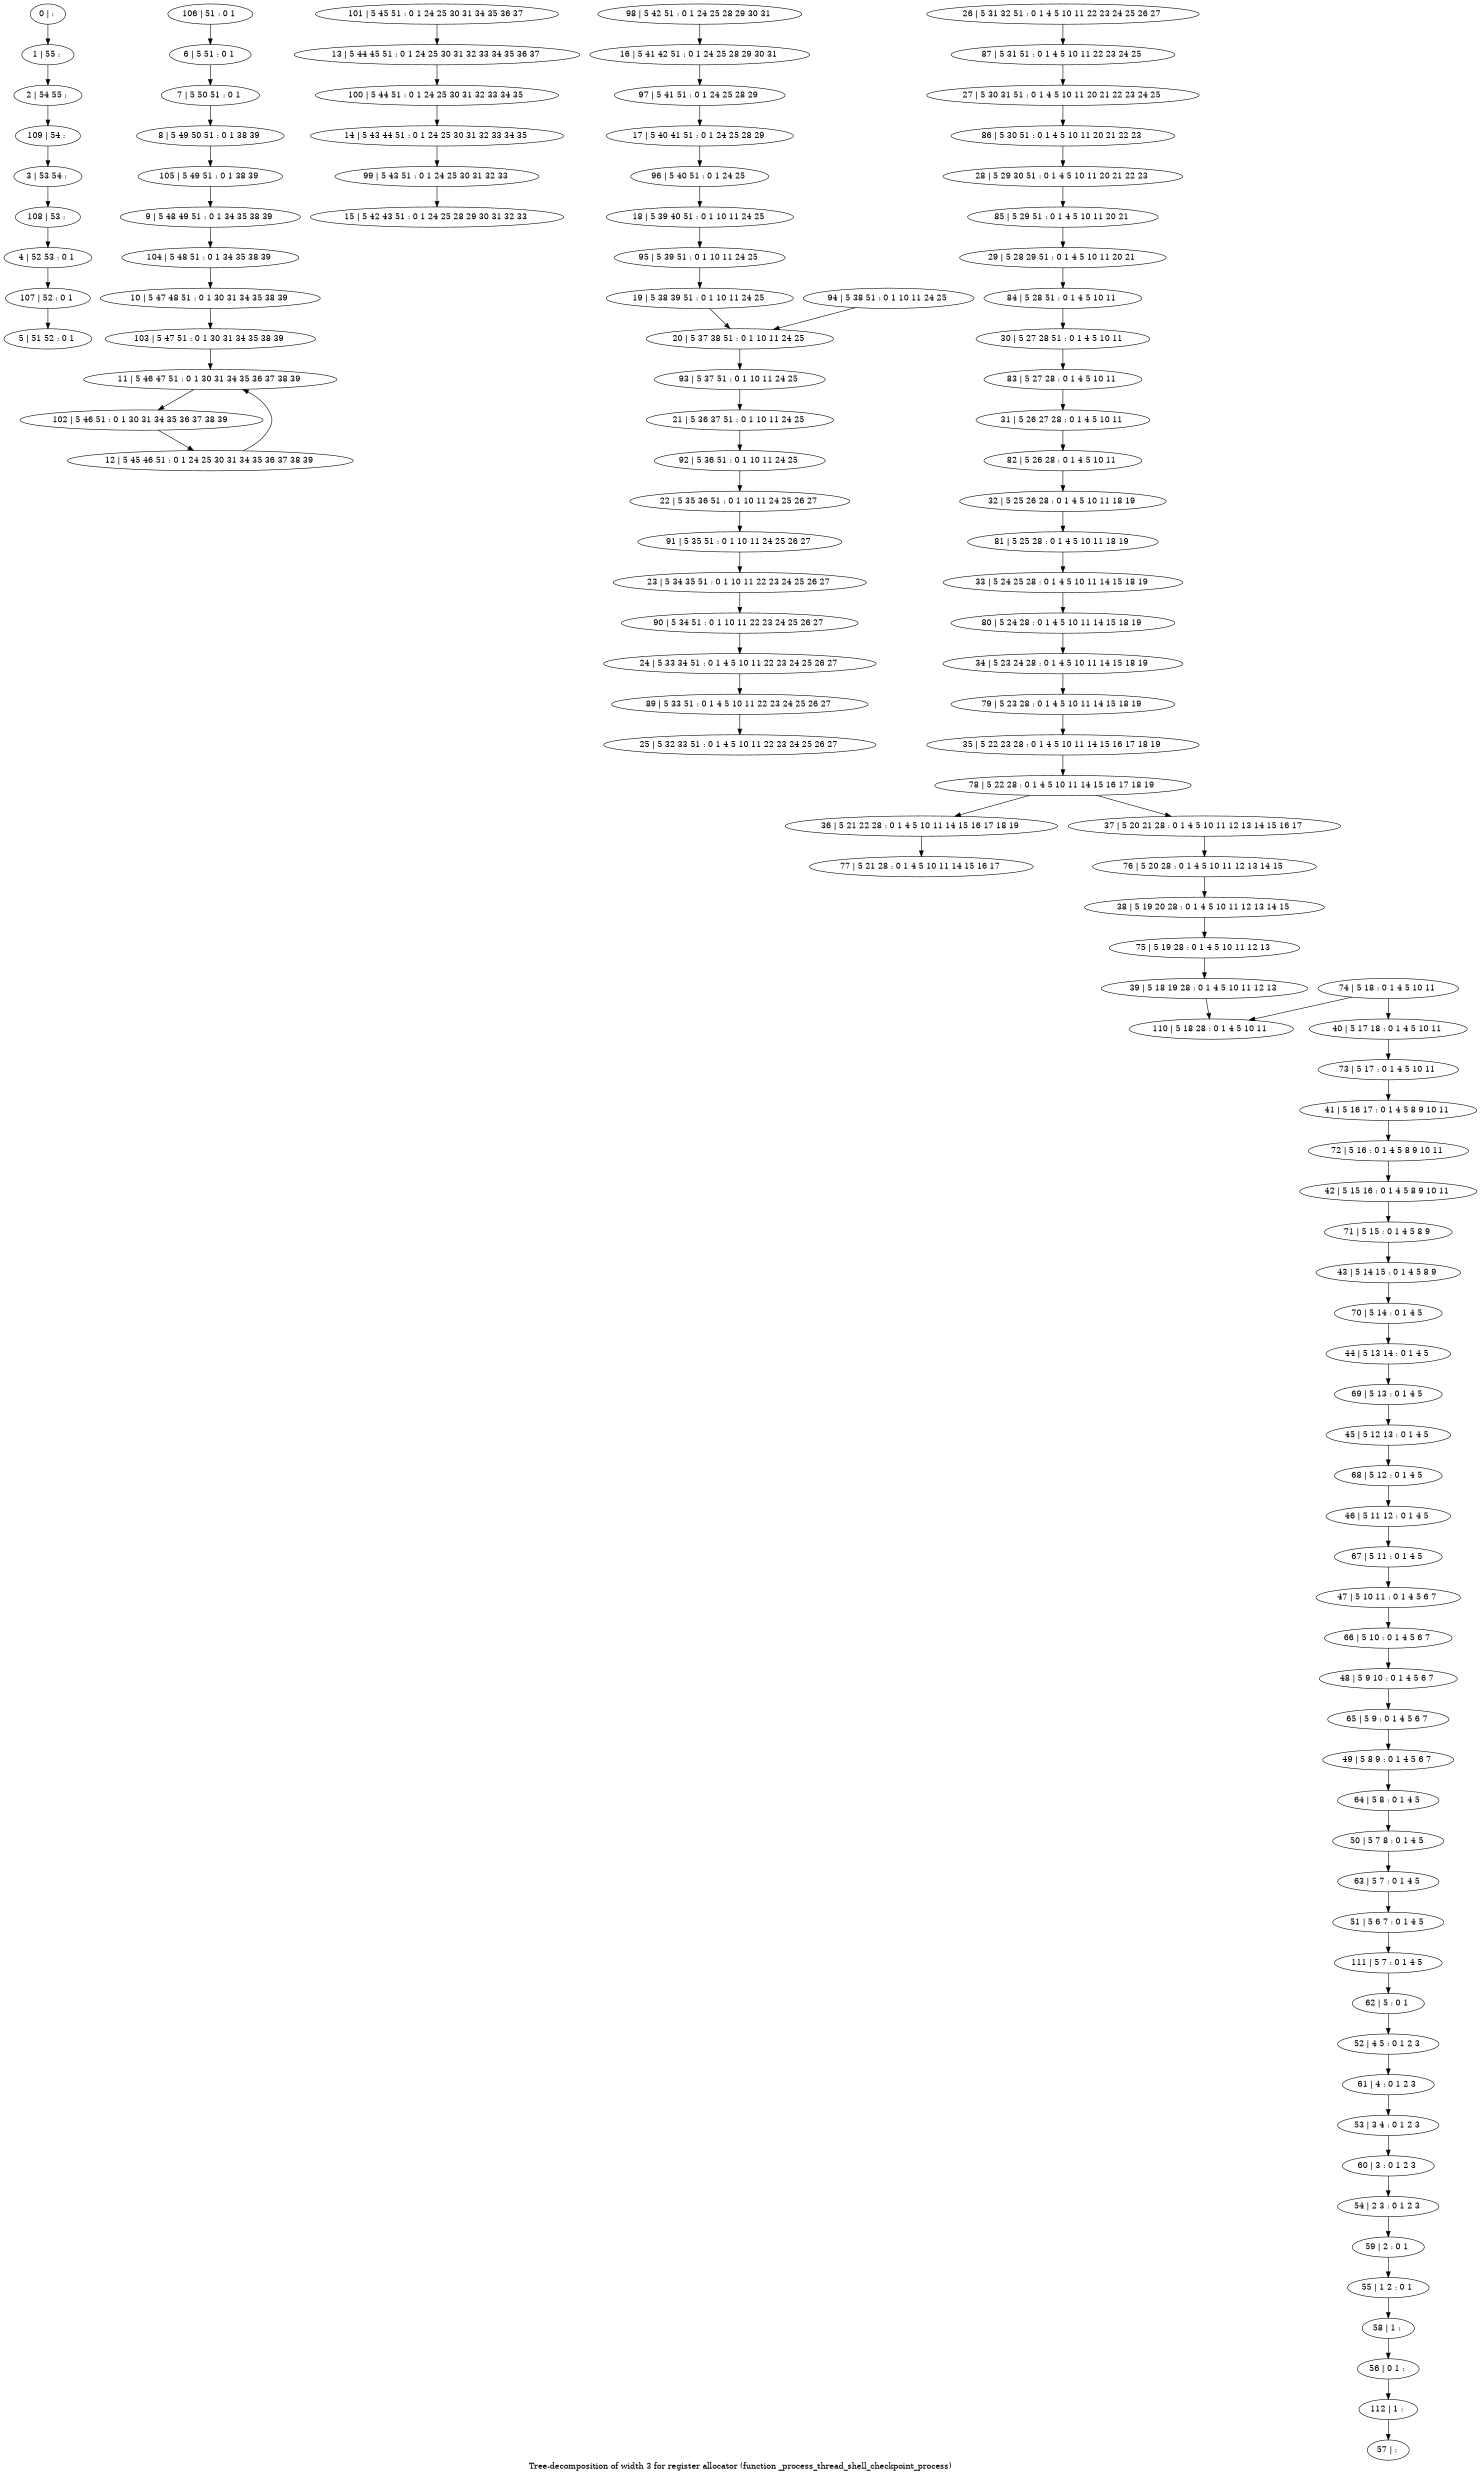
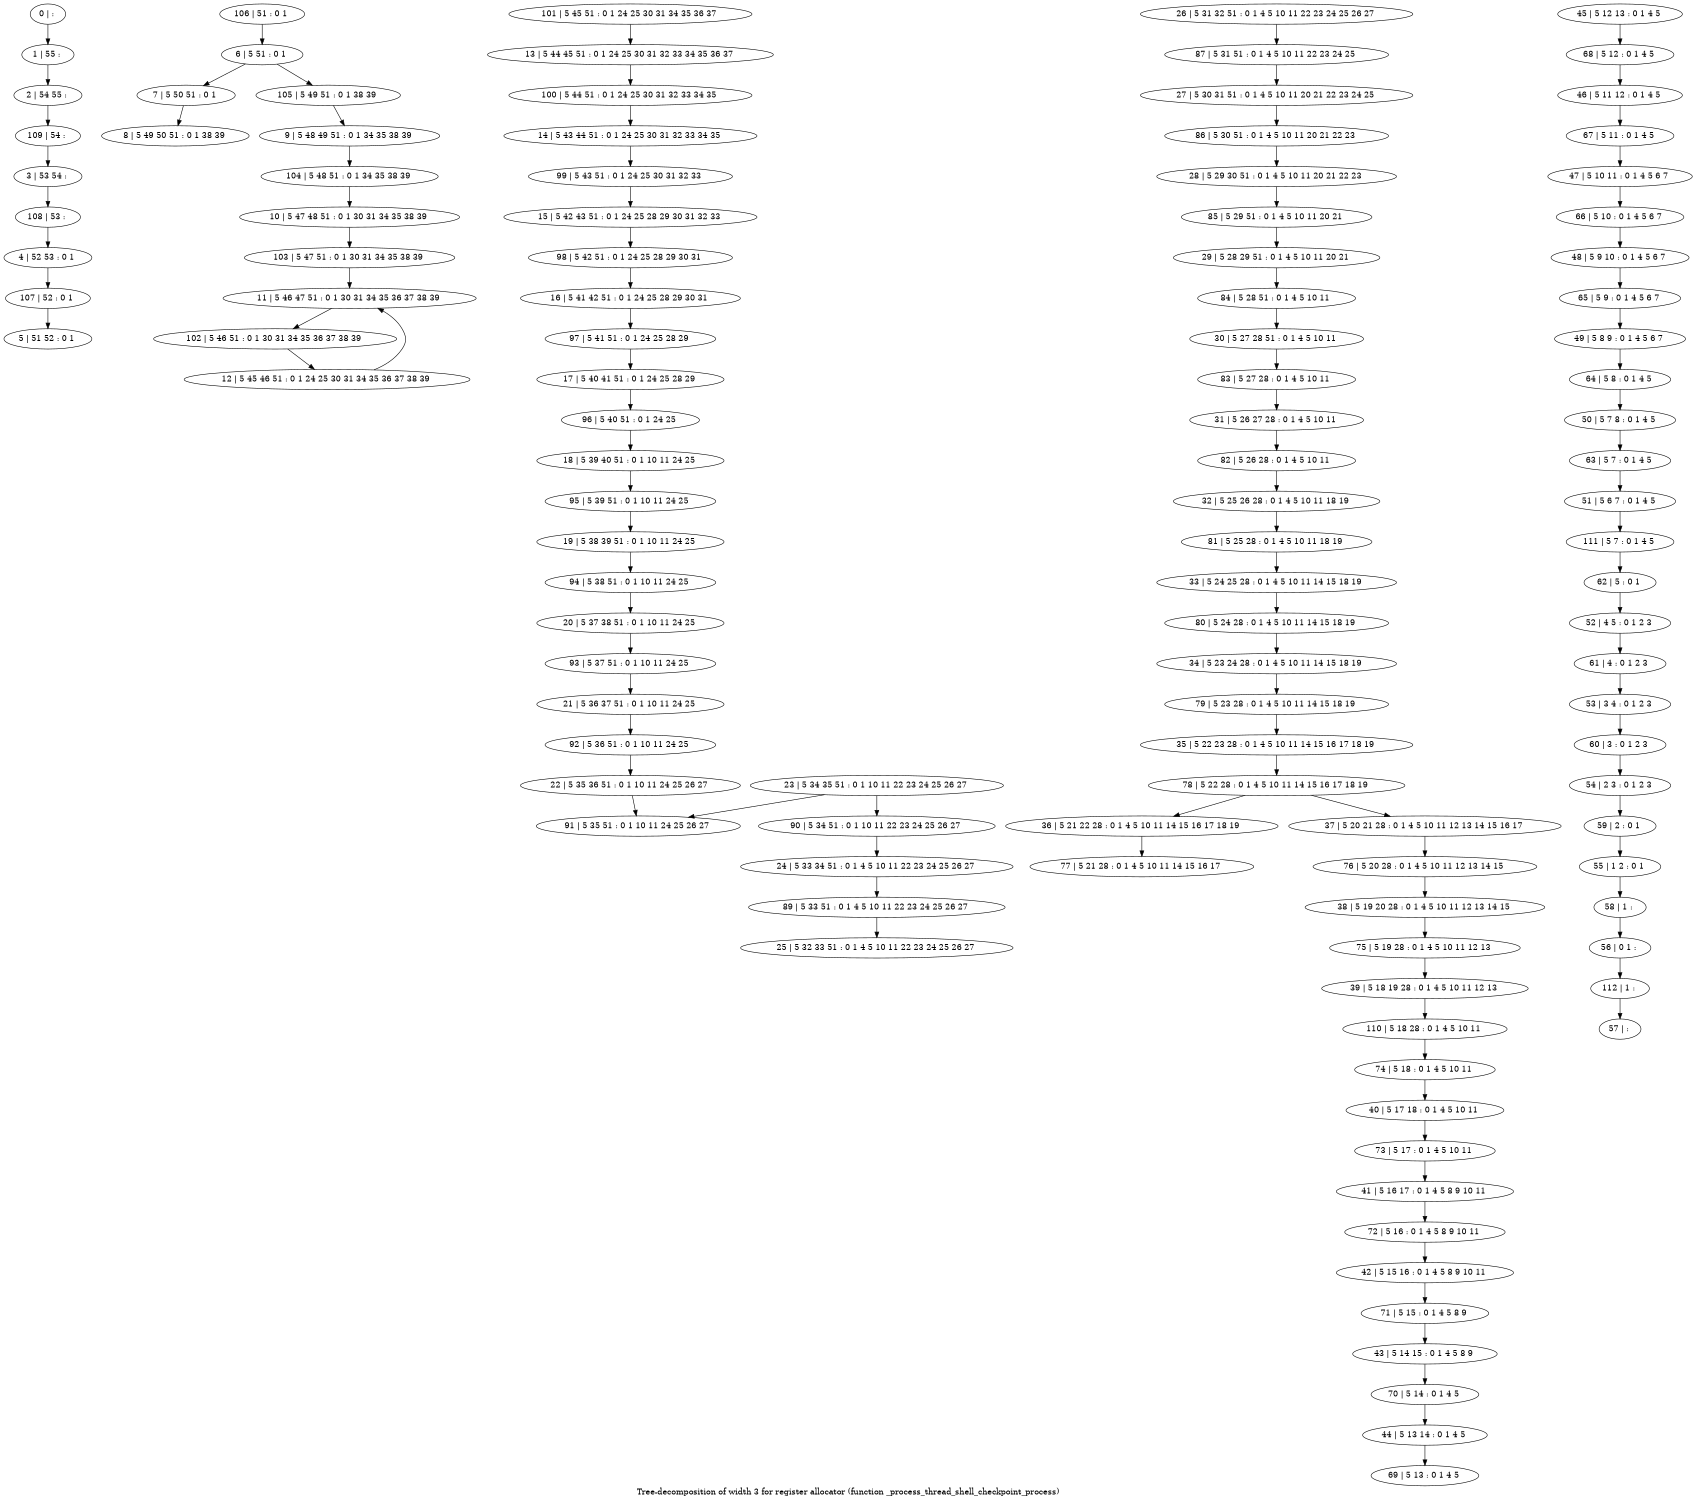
edge "8 | 5 49 50 51 : 0 1 38 39" -> "105 | 5 49 51 : 0 1 38 39": now "6 | 5 51 : 0 1" -> "105 | 5 49 51 : 0 1 38 39"
edge "15 | 5 42 43 51 : 0 1 24 25 28 29 30 31 32 33" -> "98 | 5 42 51 : 0 1 24 25 28 29 30 31": added
edge "19 | 5 38 39 51 : 0 1 10 11 24 25" -> "20 | 5 37 38 51 : 0 1 10 11 24 25": now "19 | 5 38 39 51 : 0 1 10 11 24 25" -> "94 | 5 38 51 : 0 1 10 11 24 25"
edge "91 | 5 35 51 : 0 1 10 11 24 25 26 27" -> "23 | 5 34 35 51 : 0 1 10 11 22 23 24 25 26 27": reversed
edge "74 | 5 18 : 0 1 4 5 10 11" -> "110 | 5 18 28 : 0 1 4 5 10 11": reversed
edge "69 | 5 13 : 0 1 4 5" -> "45 | 5 12 13 : 0 1 4 5": removed
